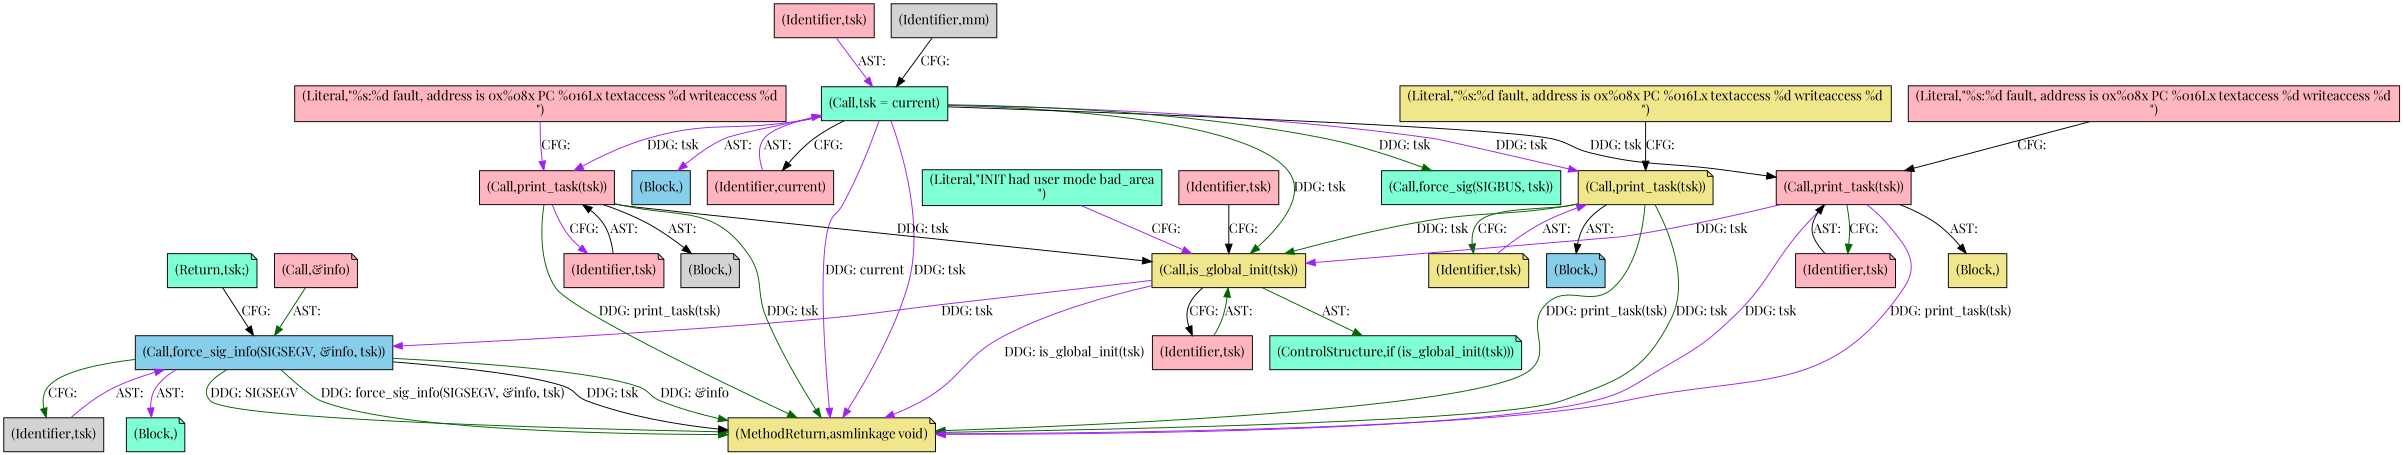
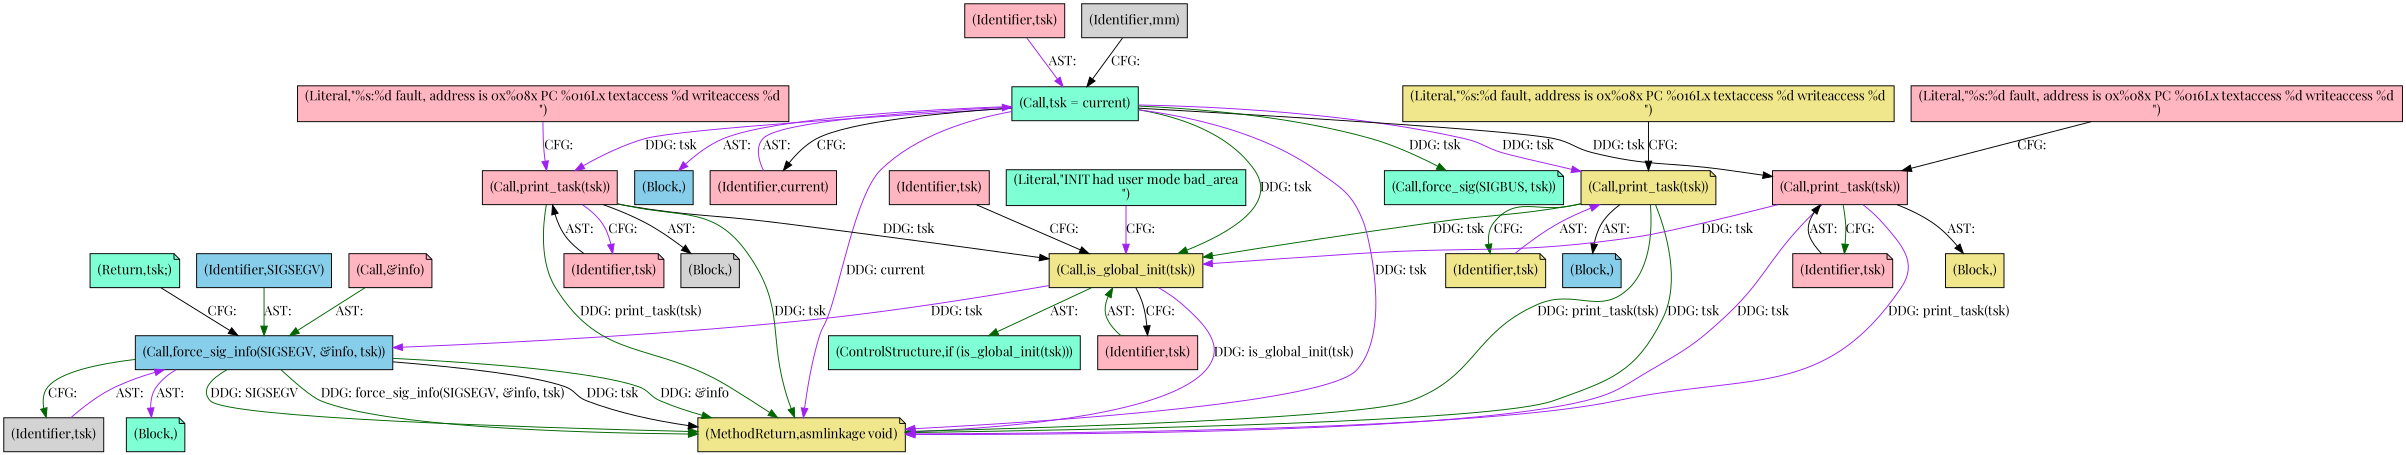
node "(Call,force_sig(SIGBUS, tsk))": shape box -> note
node "(Identifier,SIGSEGV)": added
node "(ControlStructure,if (is_global_init(tsk)))": shape note -> box
